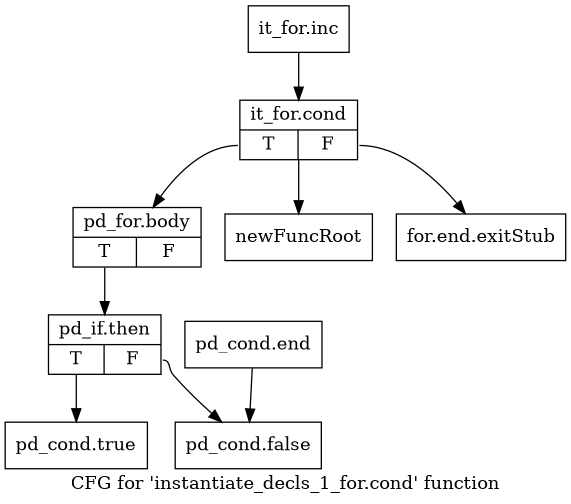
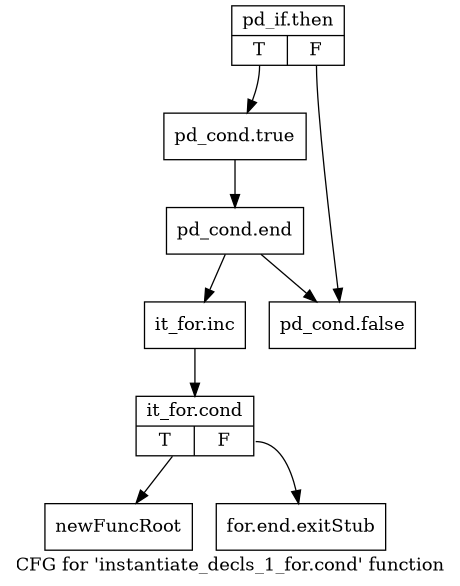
edge "pd_cond.true" -> "pd_cond.end": added
node "pd_for.body": removed
edge "pd_cond.end" -> "it_for.inc": added
